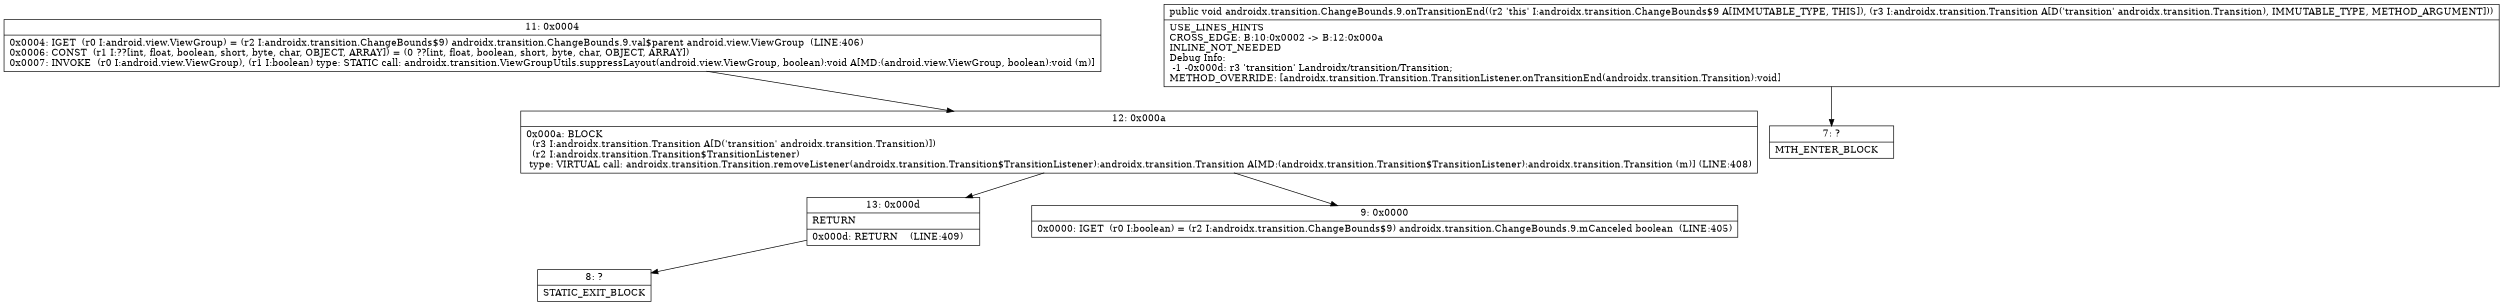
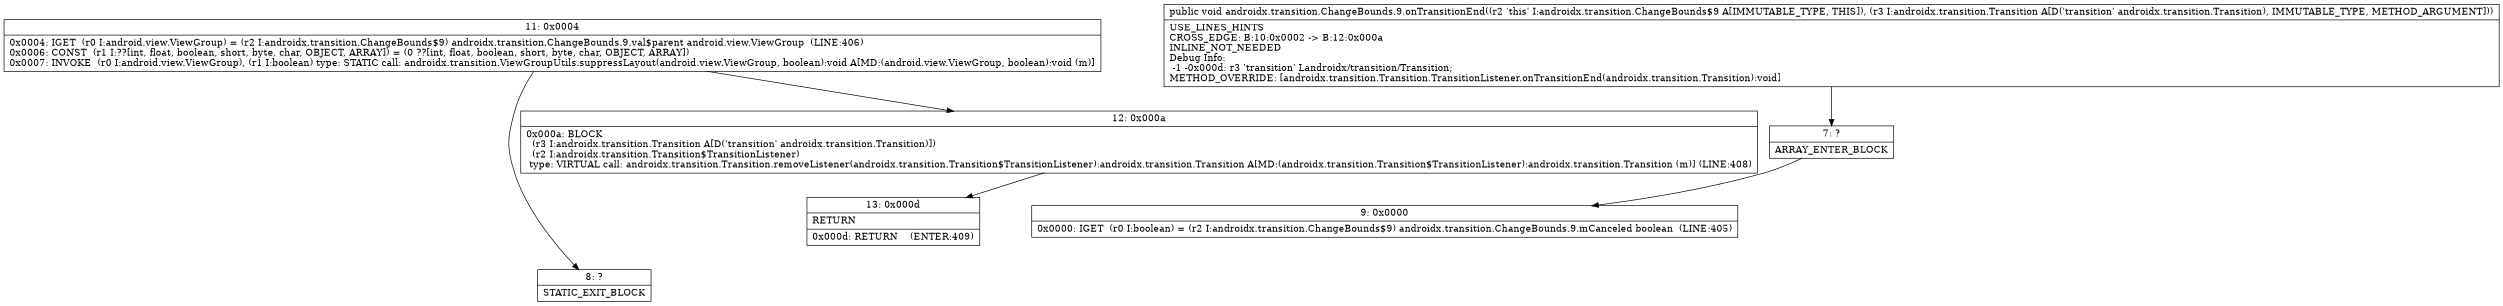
node "7: ?": text "MTH_ENTER_BLOCK" -> "ARRAY_ENTER_BLOCK"
edge "12: 0x000a" -> "9: 0x0000": now "7: ?" -> "9: 0x0000"
node "13: 0x000d": text "0x000d: RETURN    (LINE:409)" -> "0x000d: RETURN    (ENTER:409)"
edge "13: 0x000d" -> "8: ?": now "11: 0x0004" -> "8: ?"
